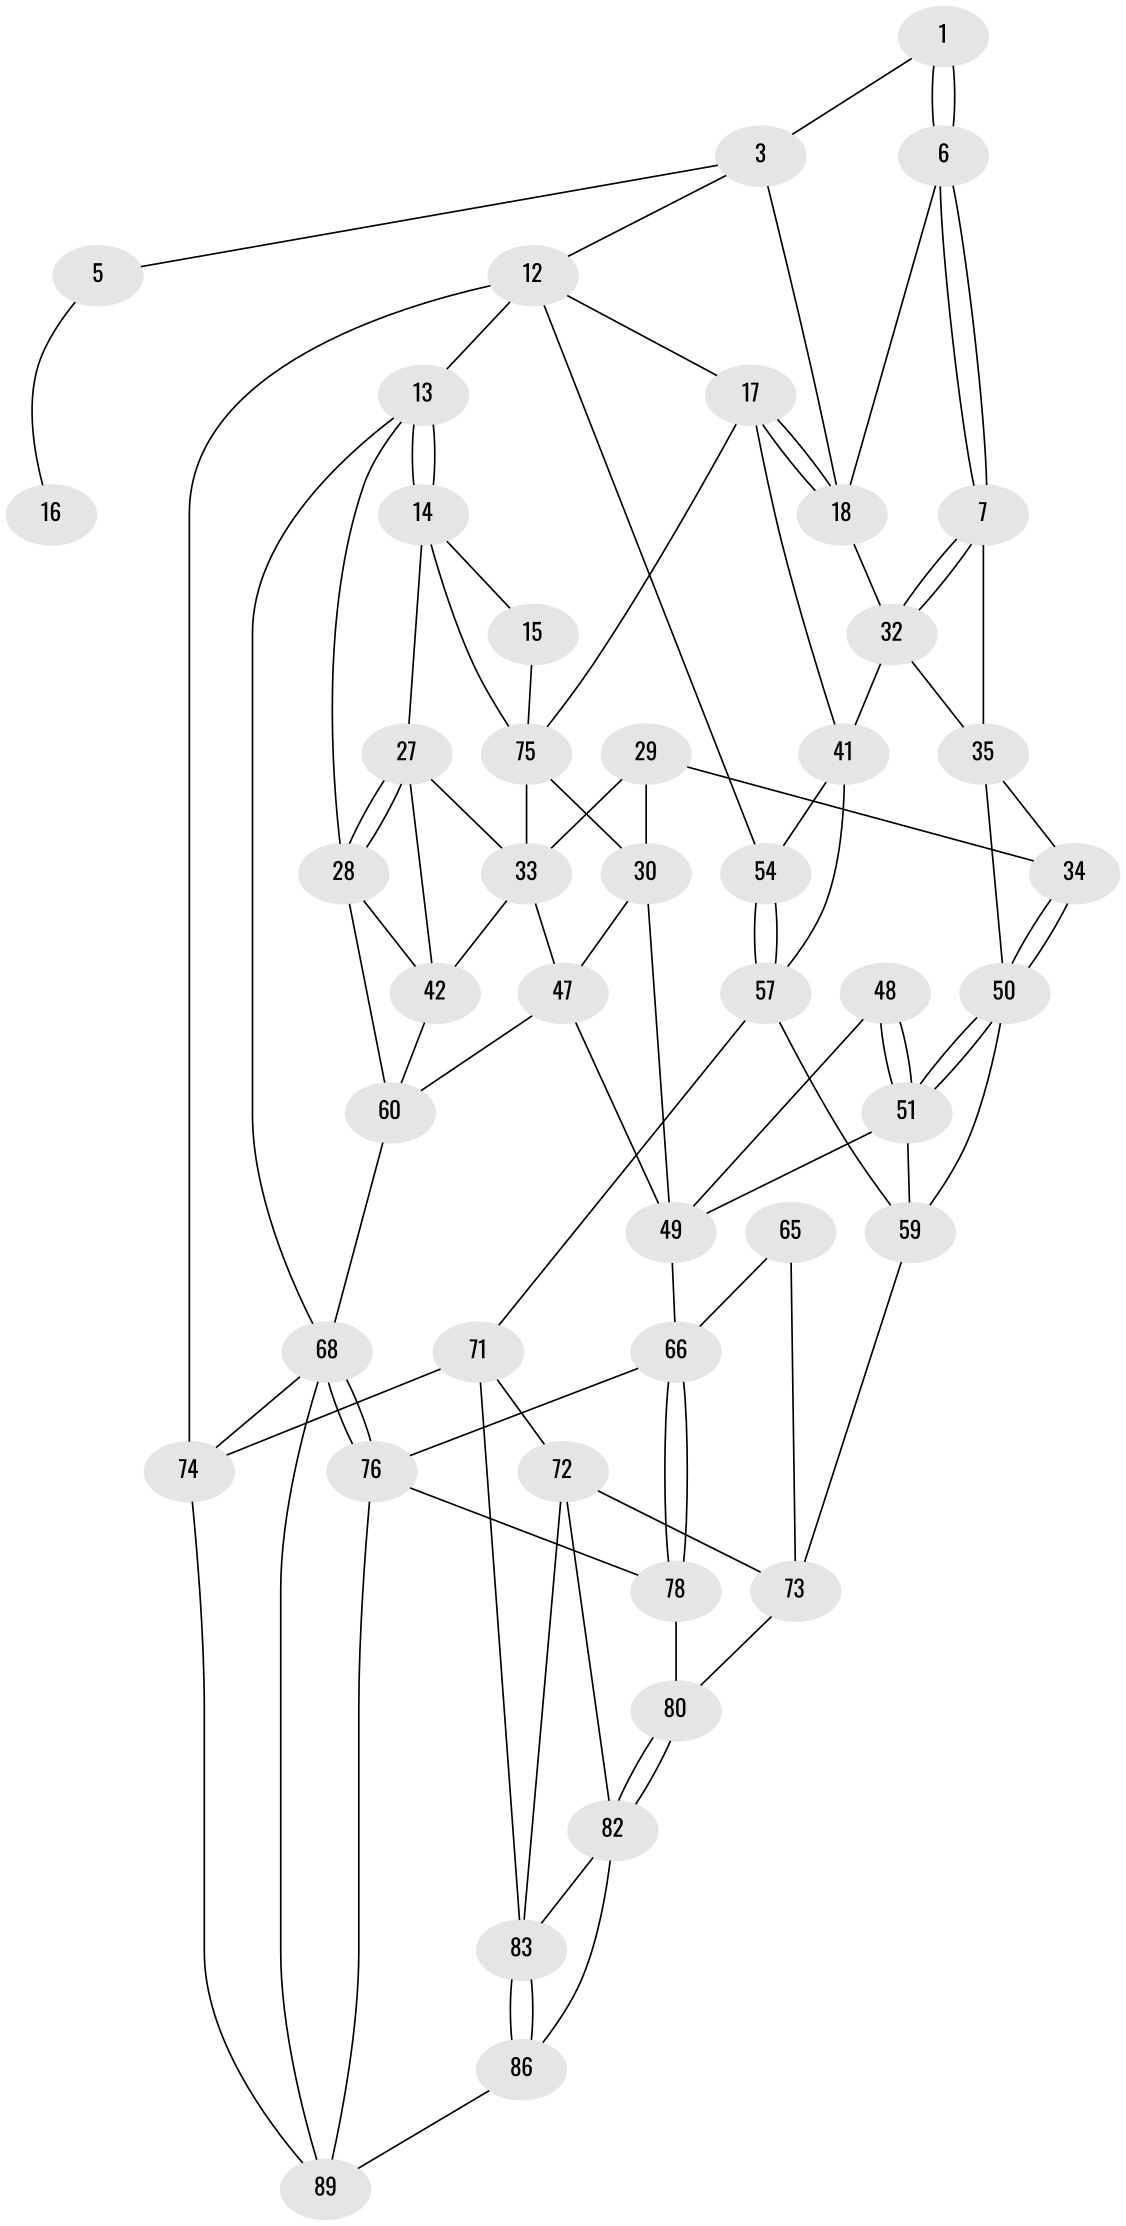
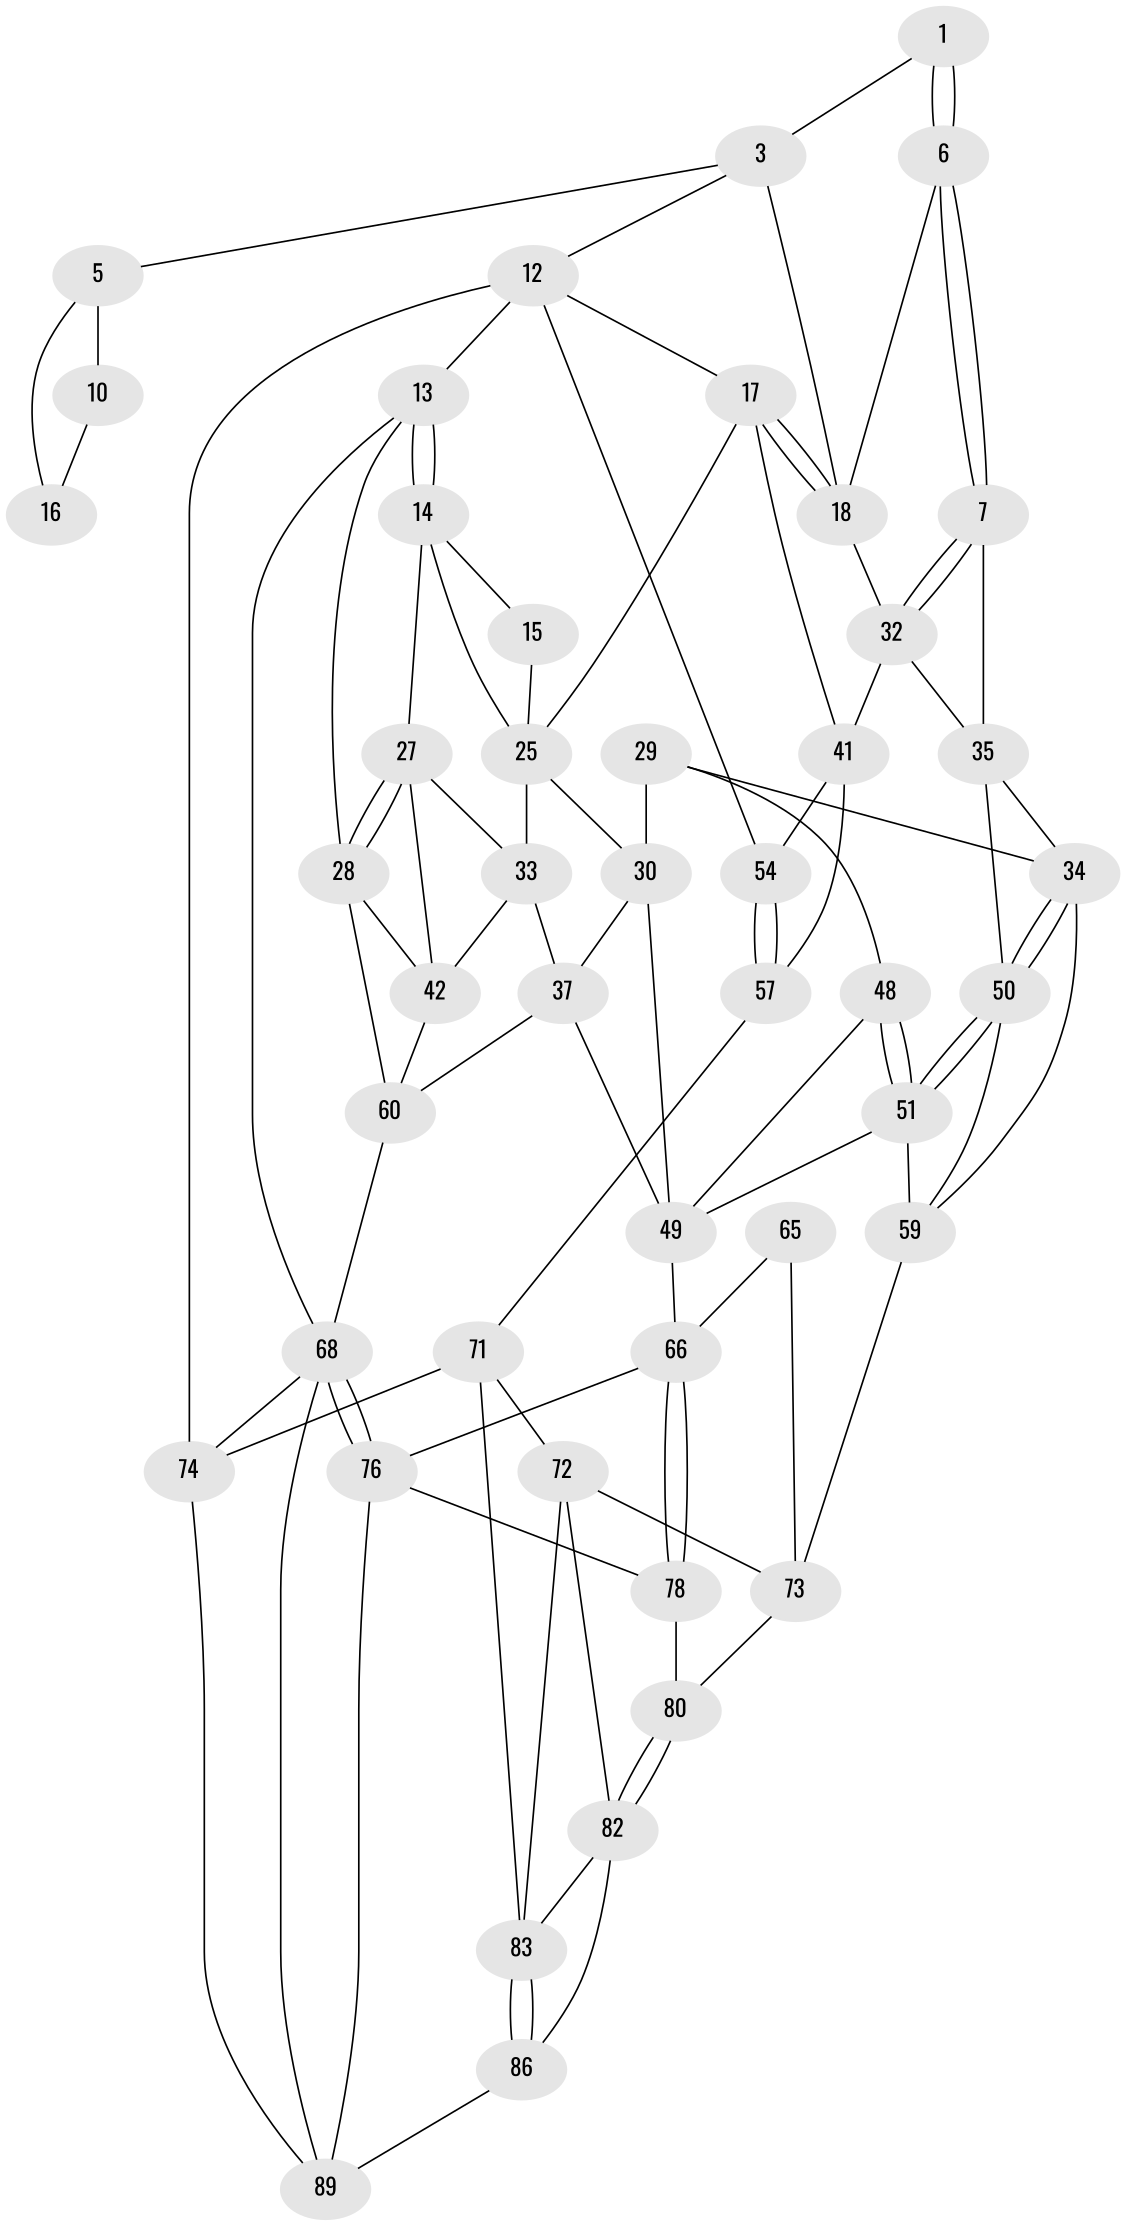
node "10": added
node "75": label "75" -> "25"
edge "29" -- "33": now "29" -- "48"
node "47": label "47" -> "37"
edge "57" -- "59": now "34" -- "59"
